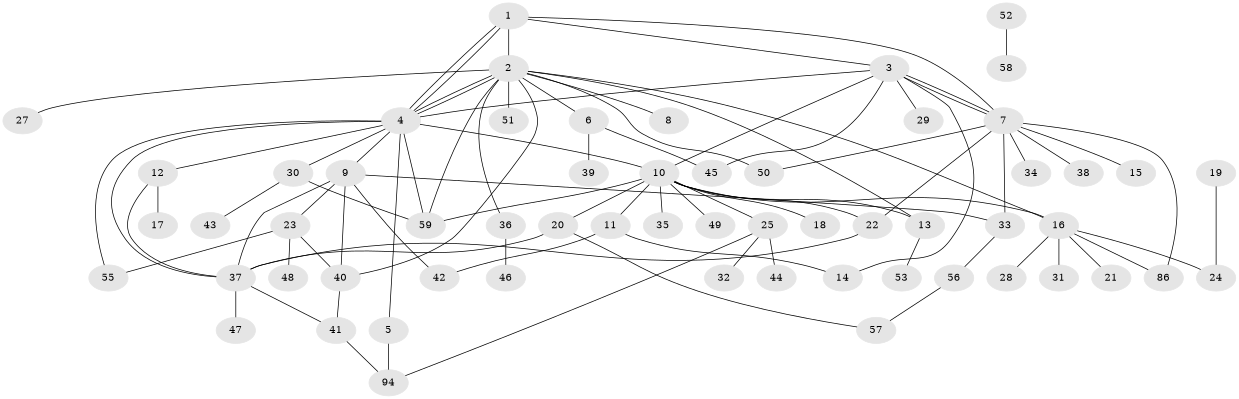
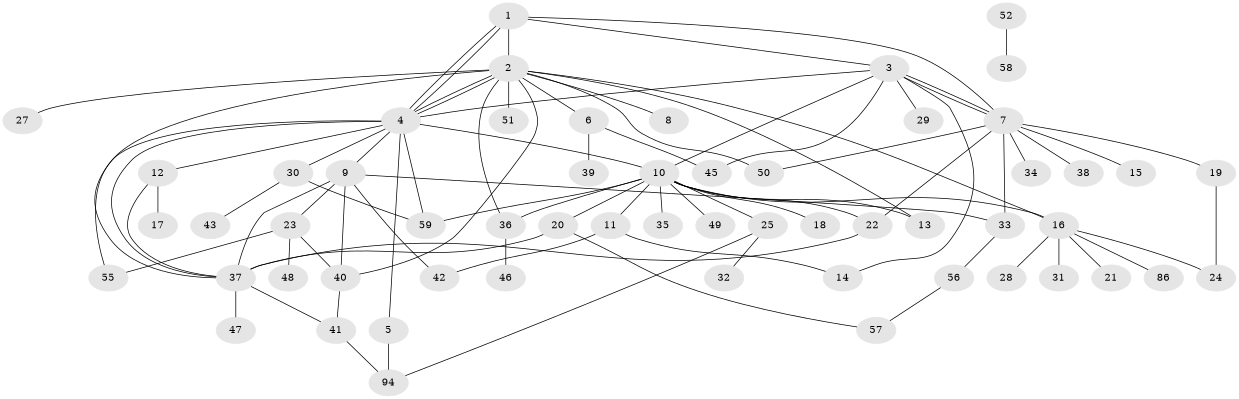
edge "2" -- "59": now "2" -- "37"
edge "7" -- "86": now "7" -- "19"
edge "10" -- "36": added
node "44": removed
node "53": removed
